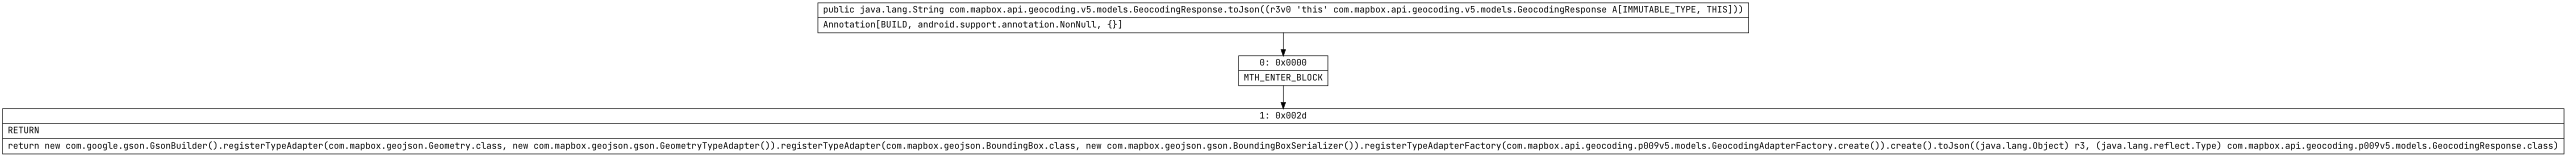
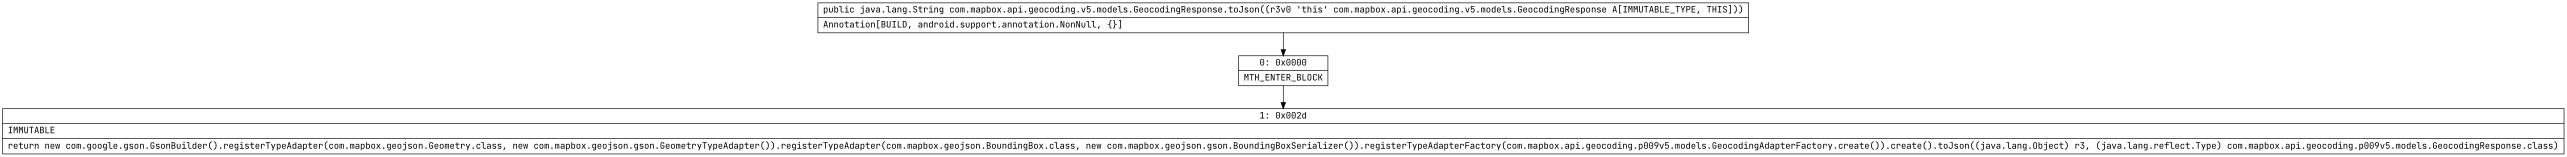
node "1: 0x002d": text "RETURN" -> "IMMUTABLE"
